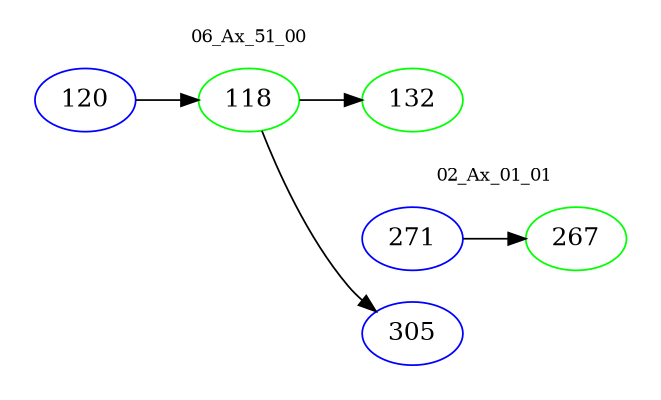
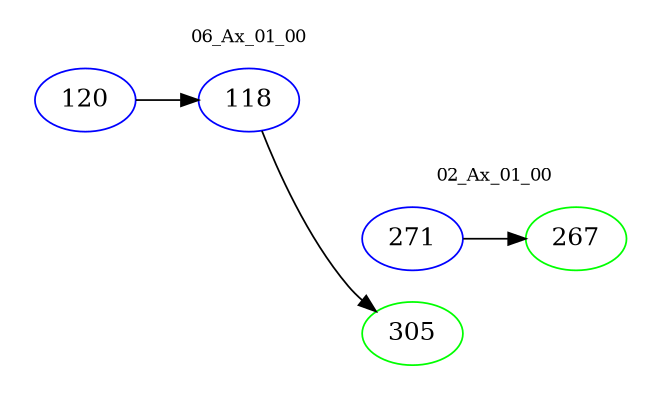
cluster "06_Ax_51_00": label "06_Ax_51_00" -> "06_Ax_01_00"
node "118": color green -> blue
node "132": removed
cluster "02_Ax_01_01": label "02_Ax_01_01" -> "02_Ax_01_00"
node "305": color blue -> green
